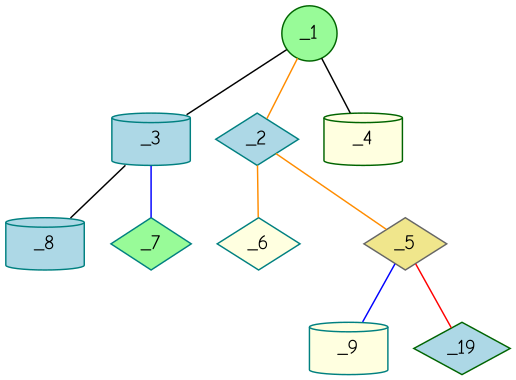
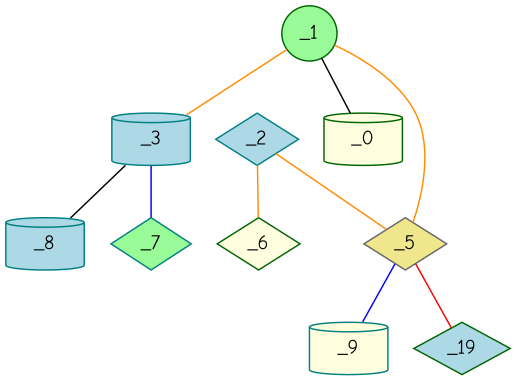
edge "_1" -- "_3": color black -> darkorange
edge "_1" -- "_2": now "_1" -- "_5"
node "_4": label "_4" -> "_0"
node "_6": color teal -> darkgreen
